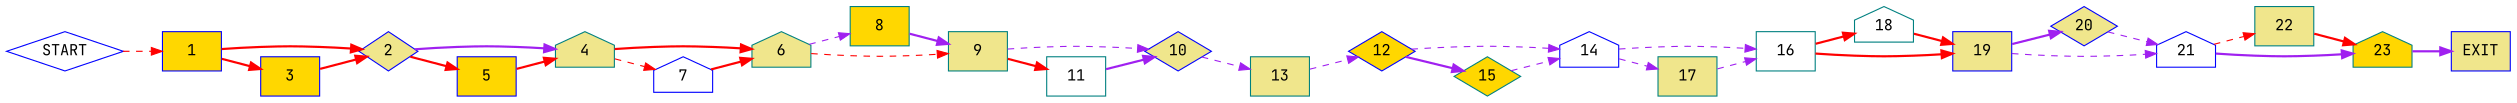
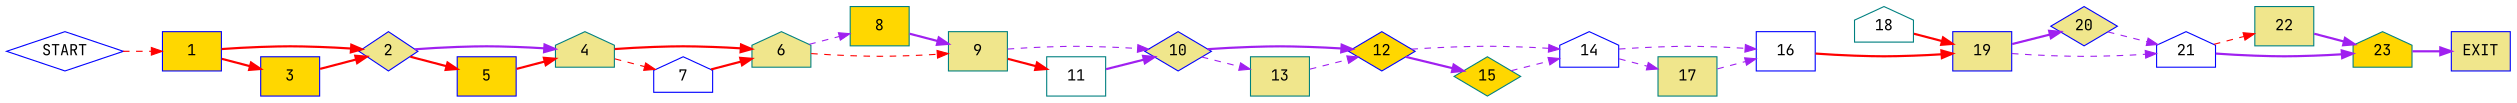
edge "22" -> "23": color red -> purple
edge "16" -> "18": removed
edge "10" -> "12": added
node "16": color teal -> blue
